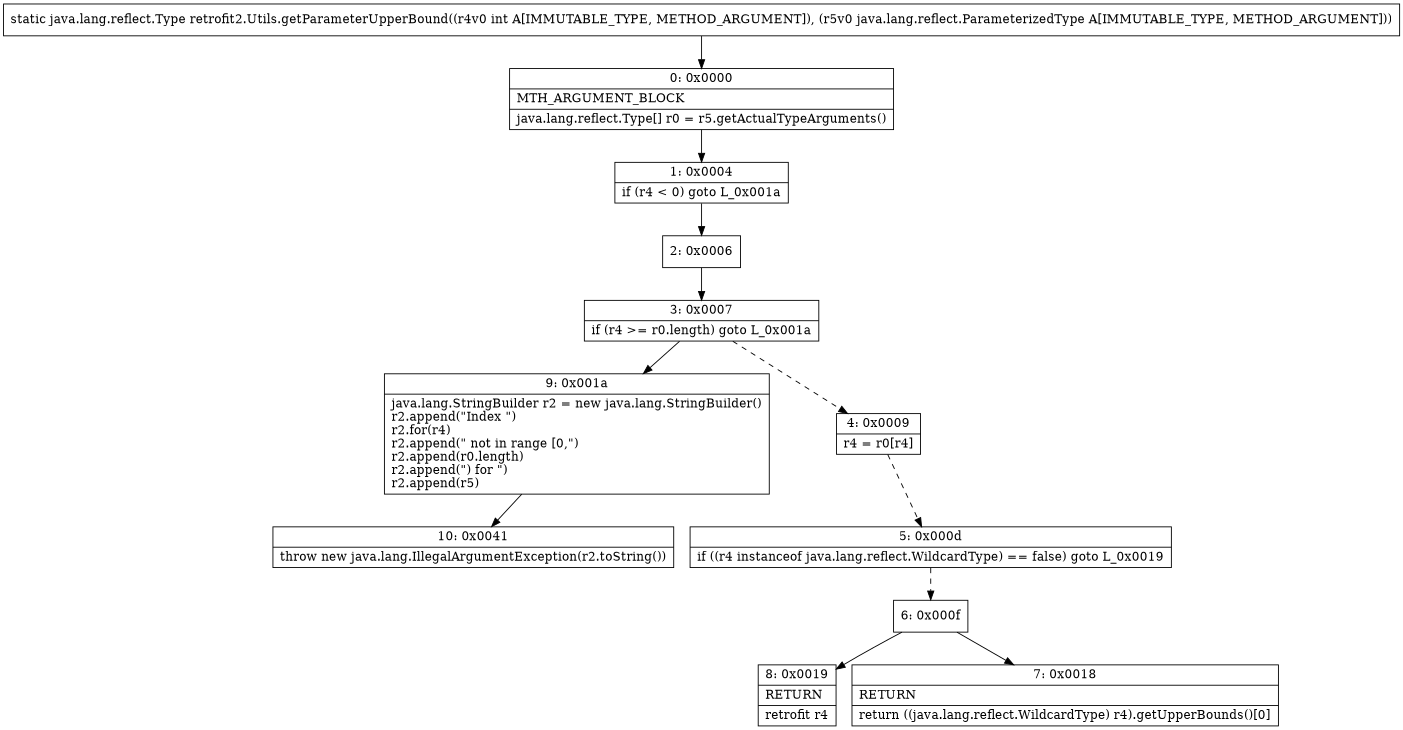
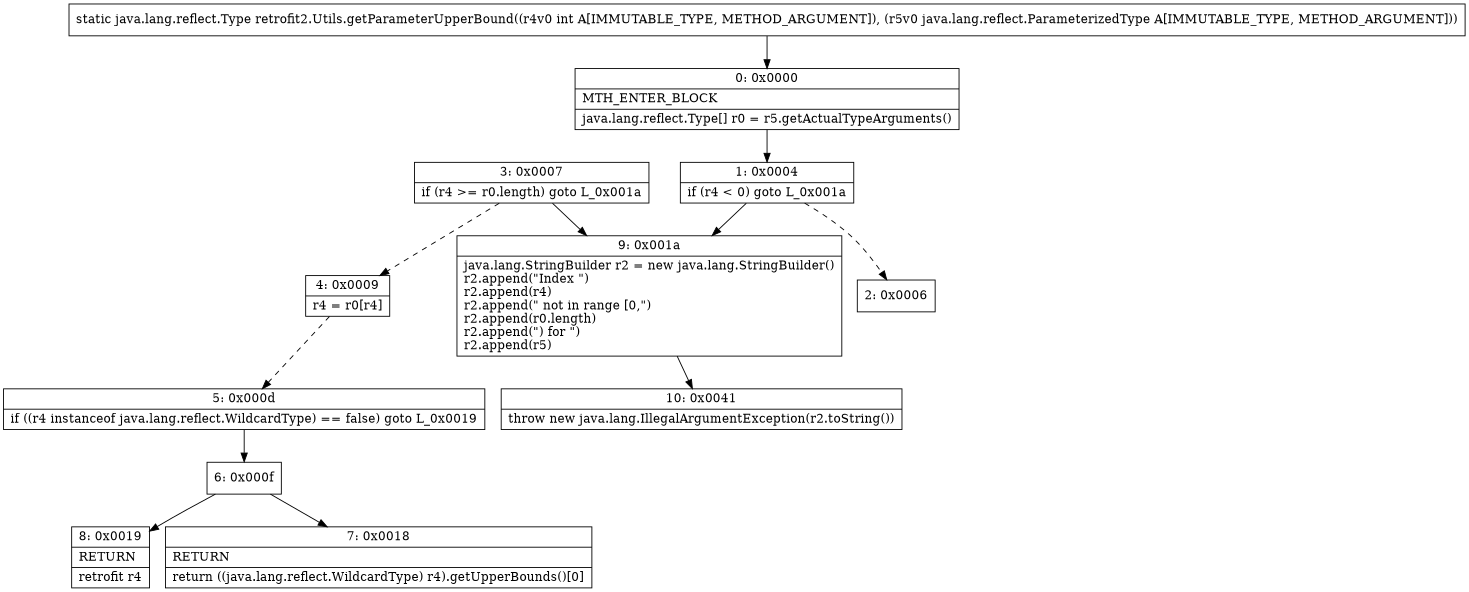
node "0: 0x0000": text "MTH_ARGUMENT_BLOCK" -> "MTH_ENTER_BLOCK"
edge "1: 0x0004" -> "2: 0x0006": style solid -> dashed
edge "1: 0x0004" -> "9: 0x001a": added
edge "2: 0x0006" -> "3: 0x0007": removed
node "9: 0x001a": text "r2.for(r4)" -> "r2.append(r4)"
edge "5: 0x000d" -> "6: 0x000f": style dashed -> solid
